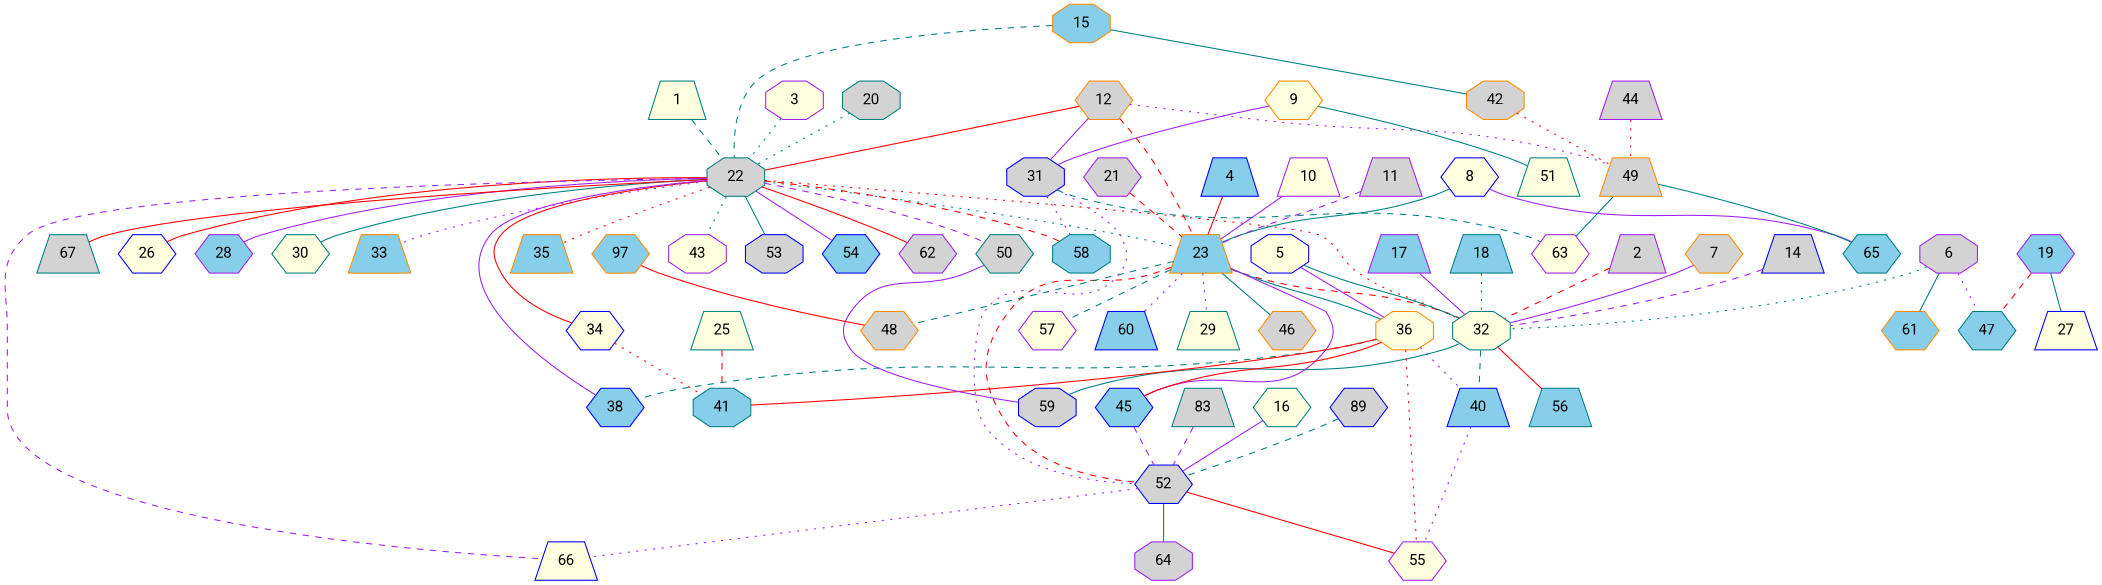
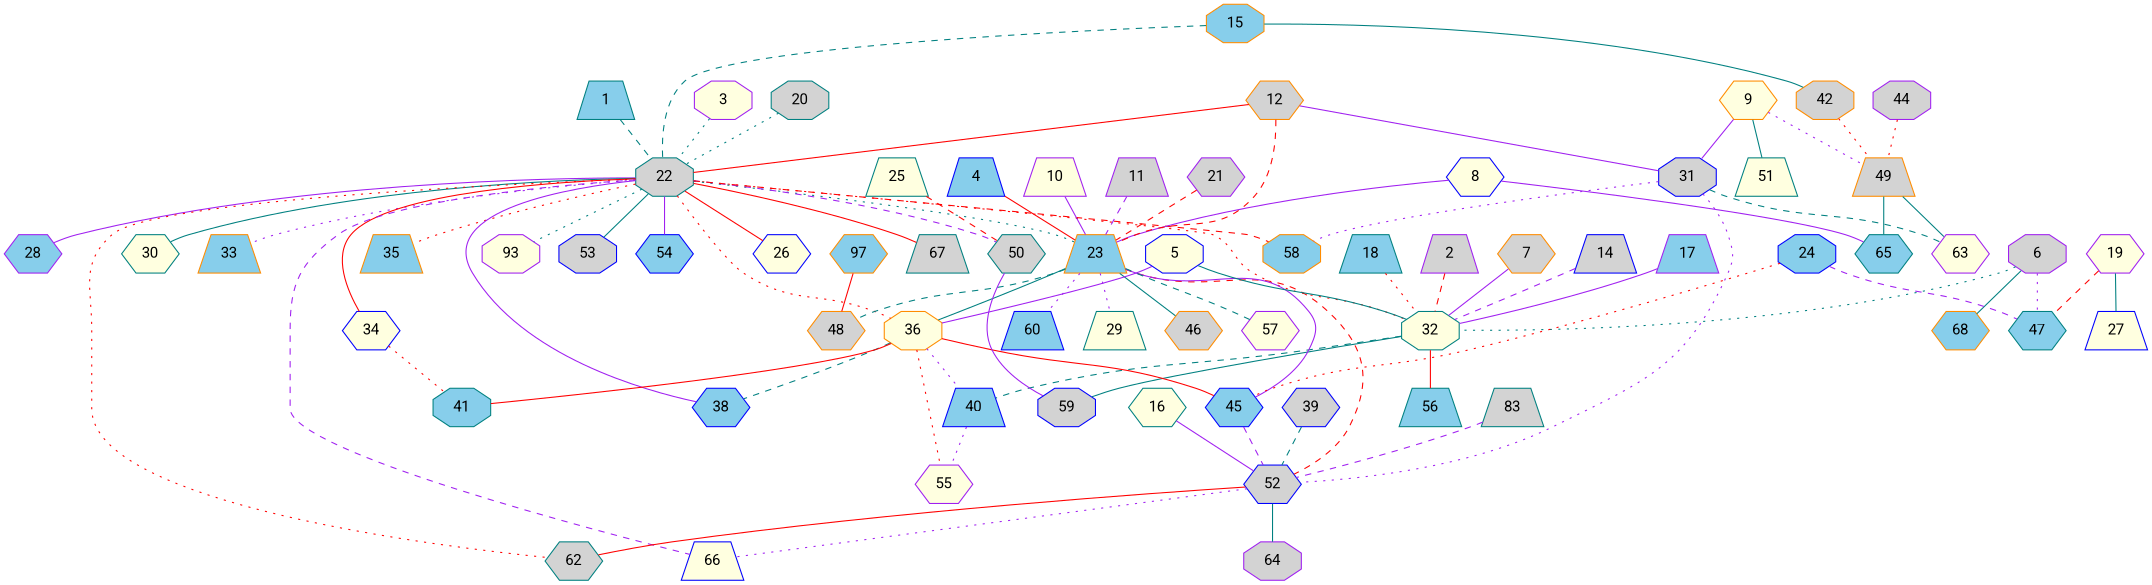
node "1": fillcolor lightyellow -> skyblue
node "44": shape trapezium -> octagon
edge "12" -- "49": now "9" -- "49"
edge "8" -- "23": color teal -> purple
edge "22" -- "62": style solid -> dotted
node "43": label "43" -> "93"
node "62": color purple -> teal
node "58": color teal -> darkorange
node "24": added
node "19": fillcolor skyblue -> lightyellow
edge "22" -- "36": added
edge "23" -- "32": removed
node "61": label "61" -> "68"
edge "25" -- "41": now "25" -- "50"
node "89": label "89" -> "39"
edge "52" -- "55": now "52" -- "62"
